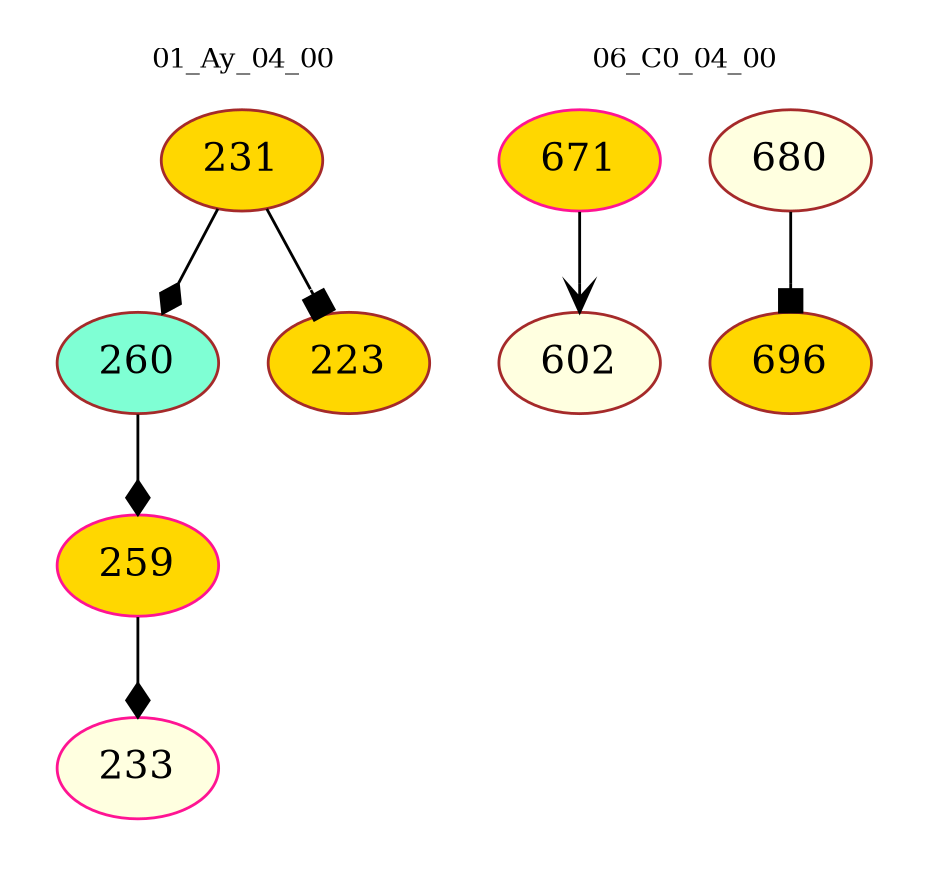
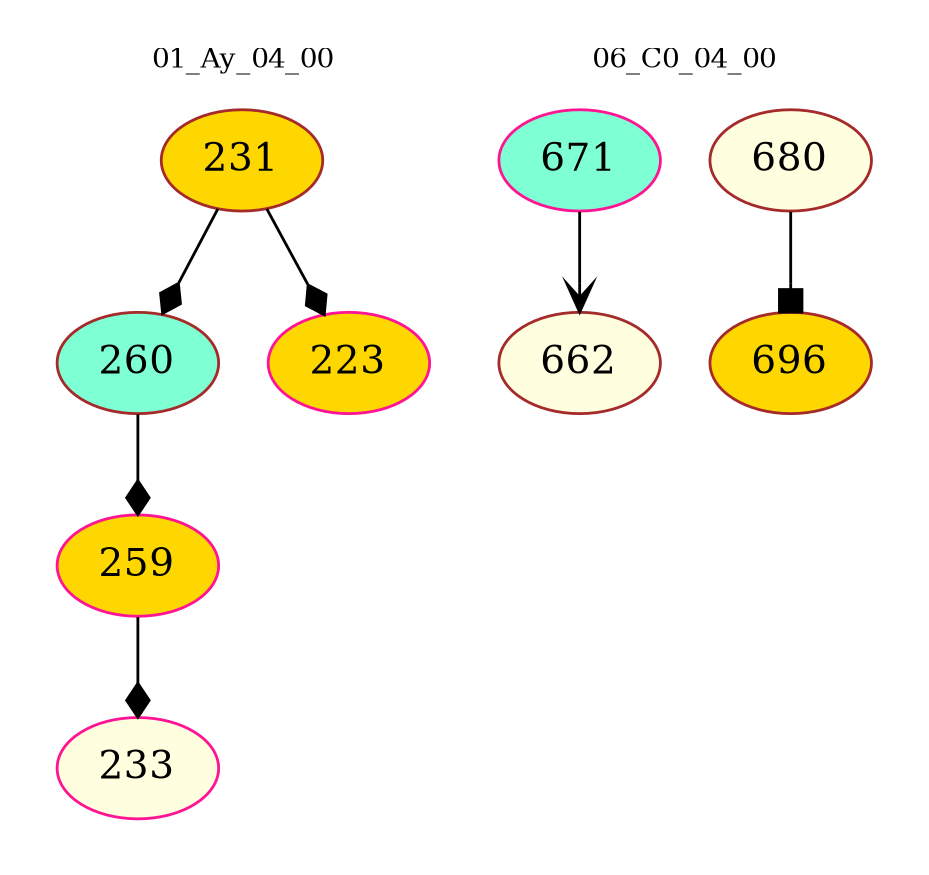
node "671": fillcolor gold -> aquamarine
edge "231" -> "223": arrowhead box -> diamond
node "223": color brown -> deeppink
node "602": label "602" -> "662"
